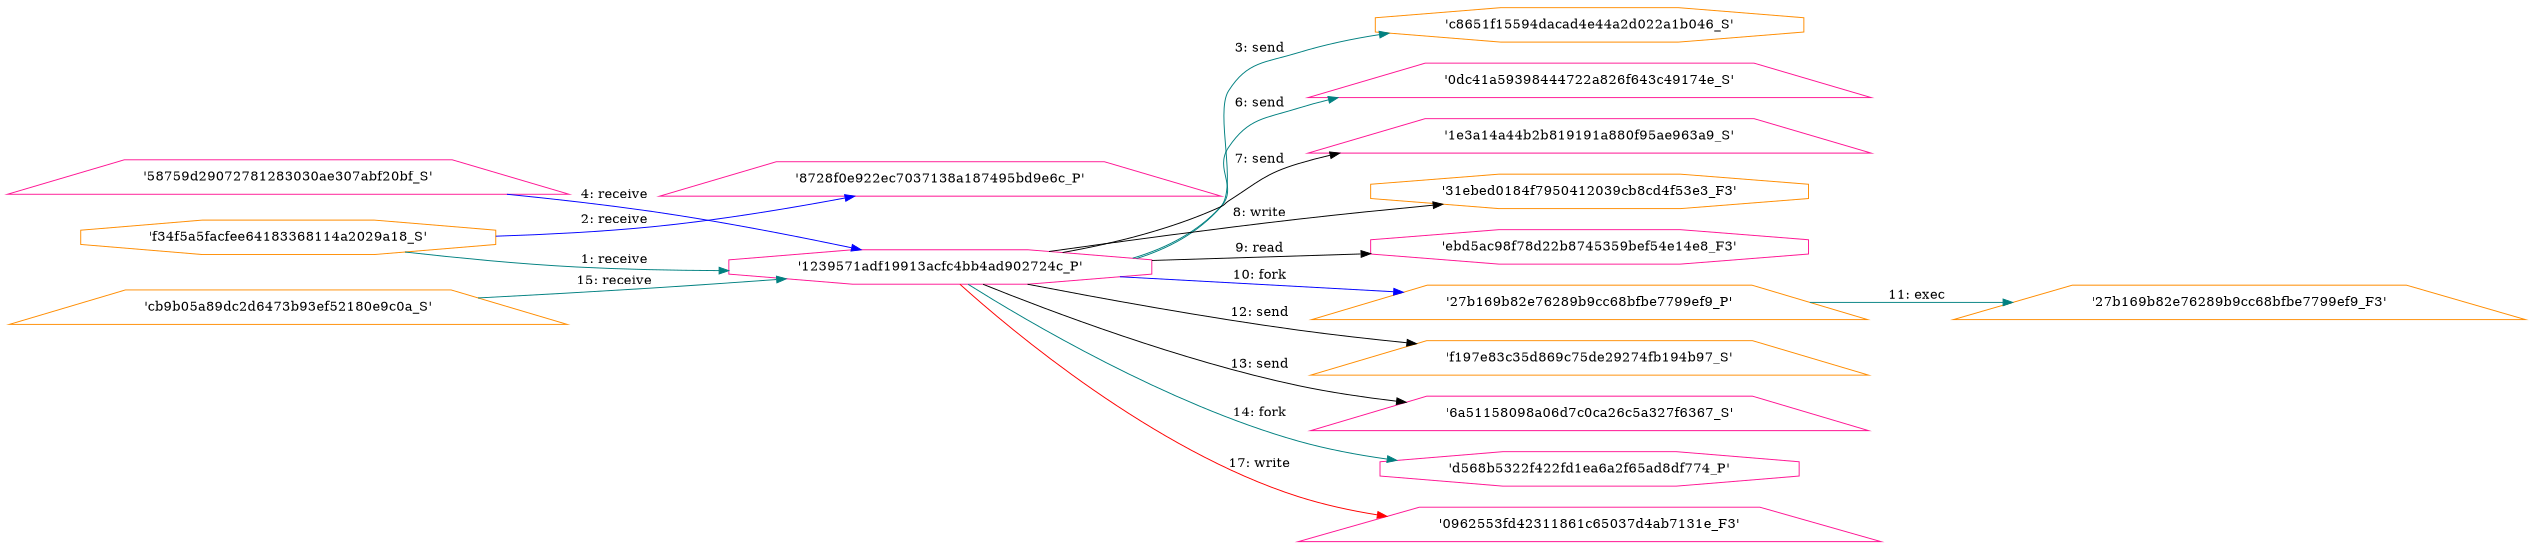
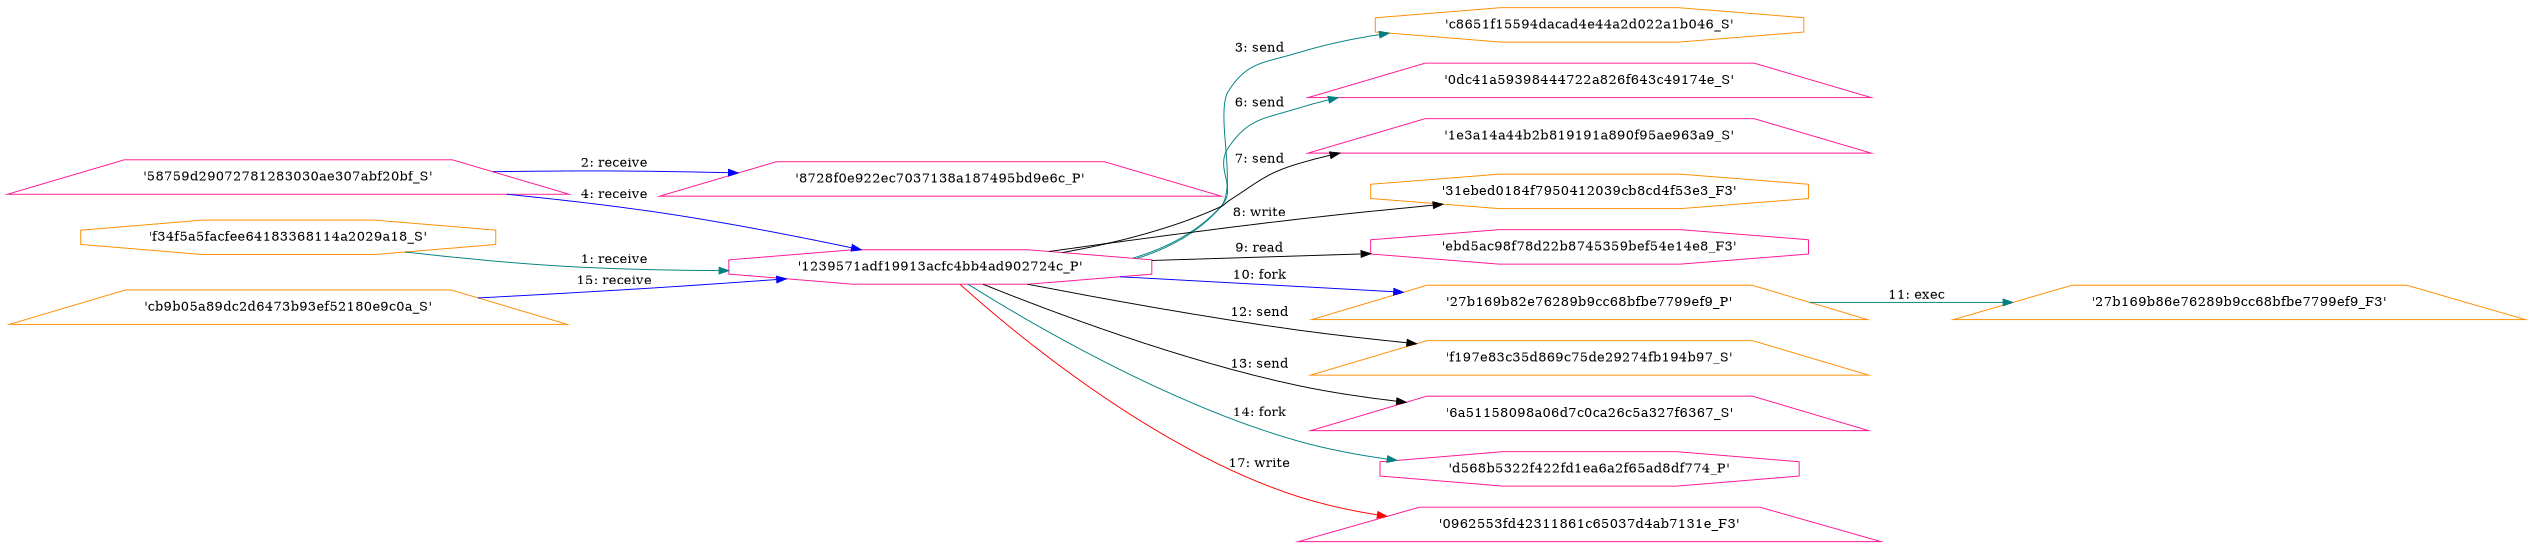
node "'1e3a14a44b2b819191a880f95ae963a9_S'": label "'1e3a14a44b2b819191a880f95ae963a9_S'" -> "'1e3a14a44b2b819191a890f95ae963a9_S'"
edge "'f34f5a5facfee64183368114a2029a18_S'" -> "'8728f0e922ec7037138a187495bd9e6c_P'": now "'58759d29072781283030ae307abf20bf_S'" -> "'8728f0e922ec7037138a187495bd9e6c_P'"
edge "'cb9b05a89dc2d6473b93ef52180e9c0a_S'" -> "'1239571adf19913acfc4bb4ad902724c_P'": color teal -> blue
node "'27b169b82e76289b9cc68bfbe7799ef9_F3'": label "'27b169b82e76289b9cc68bfbe7799ef9_F3'" -> "'27b169b86e76289b9cc68bfbe7799ef9_F3'"
